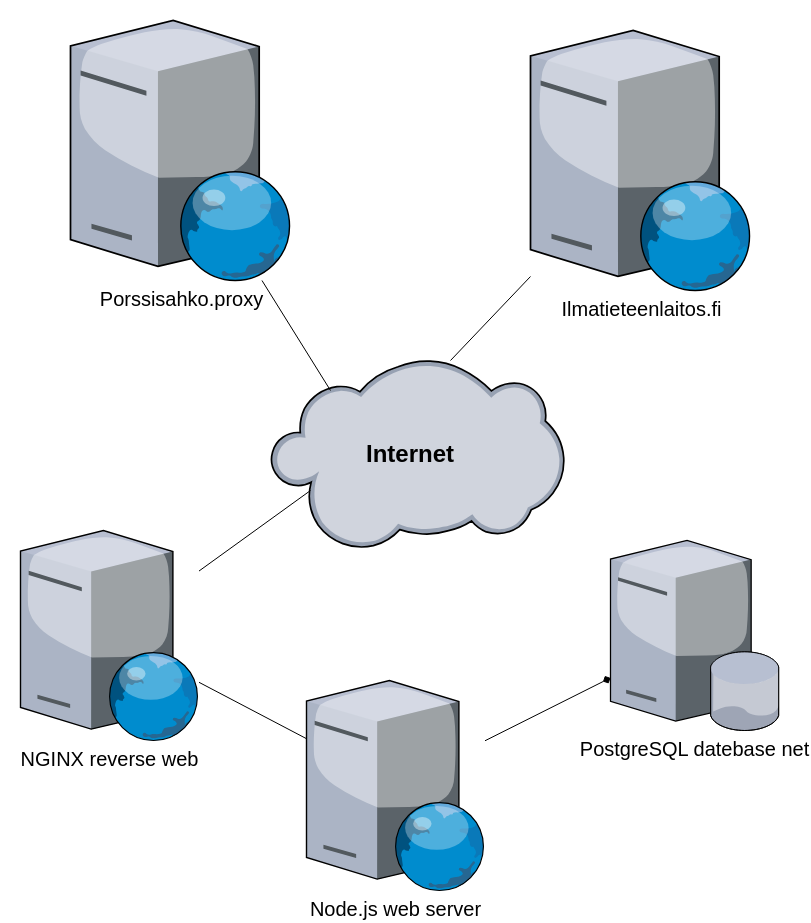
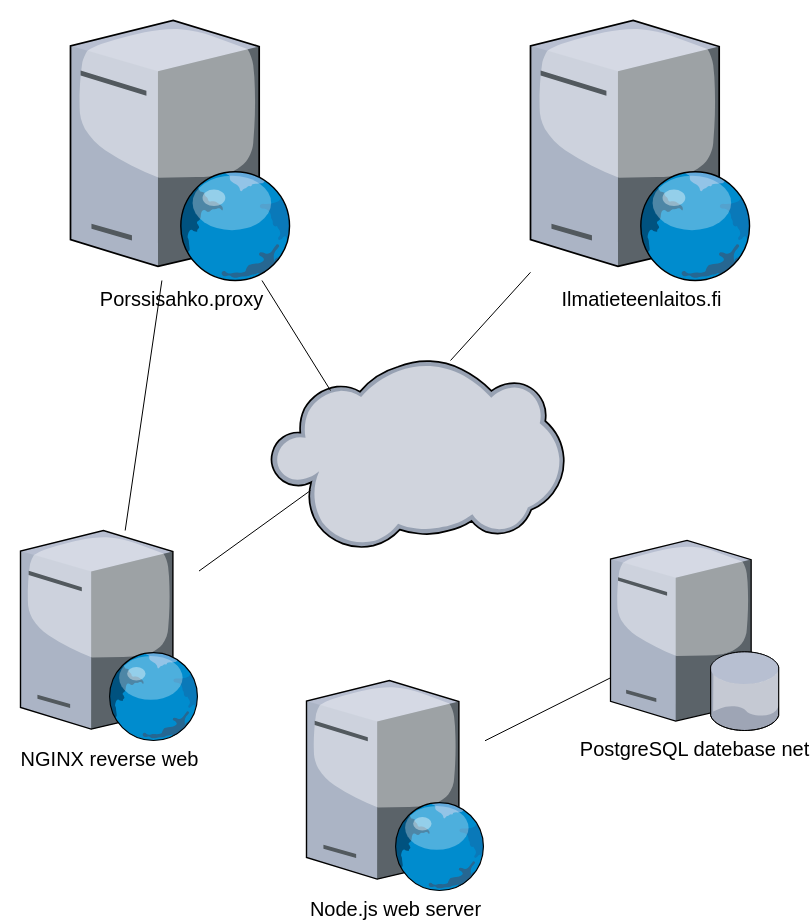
node "Ilmatieteenlaitos.fi": moved (641, 161) -> (641, 151)
node "Internet": removed
edge "Node.js web server" -> "PostgreSQL datebase net": arrowhead diamond -> none
edge "NGINX reverse web" -- "Node.js web server": now "NGINX reverse web" -- "Porssisahko.proxy"
